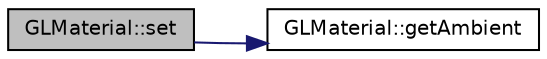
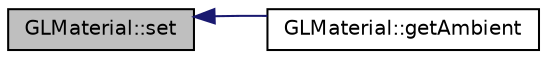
edge "GLMaterial::set" -> "GLMaterial::getAmbient": reversed
